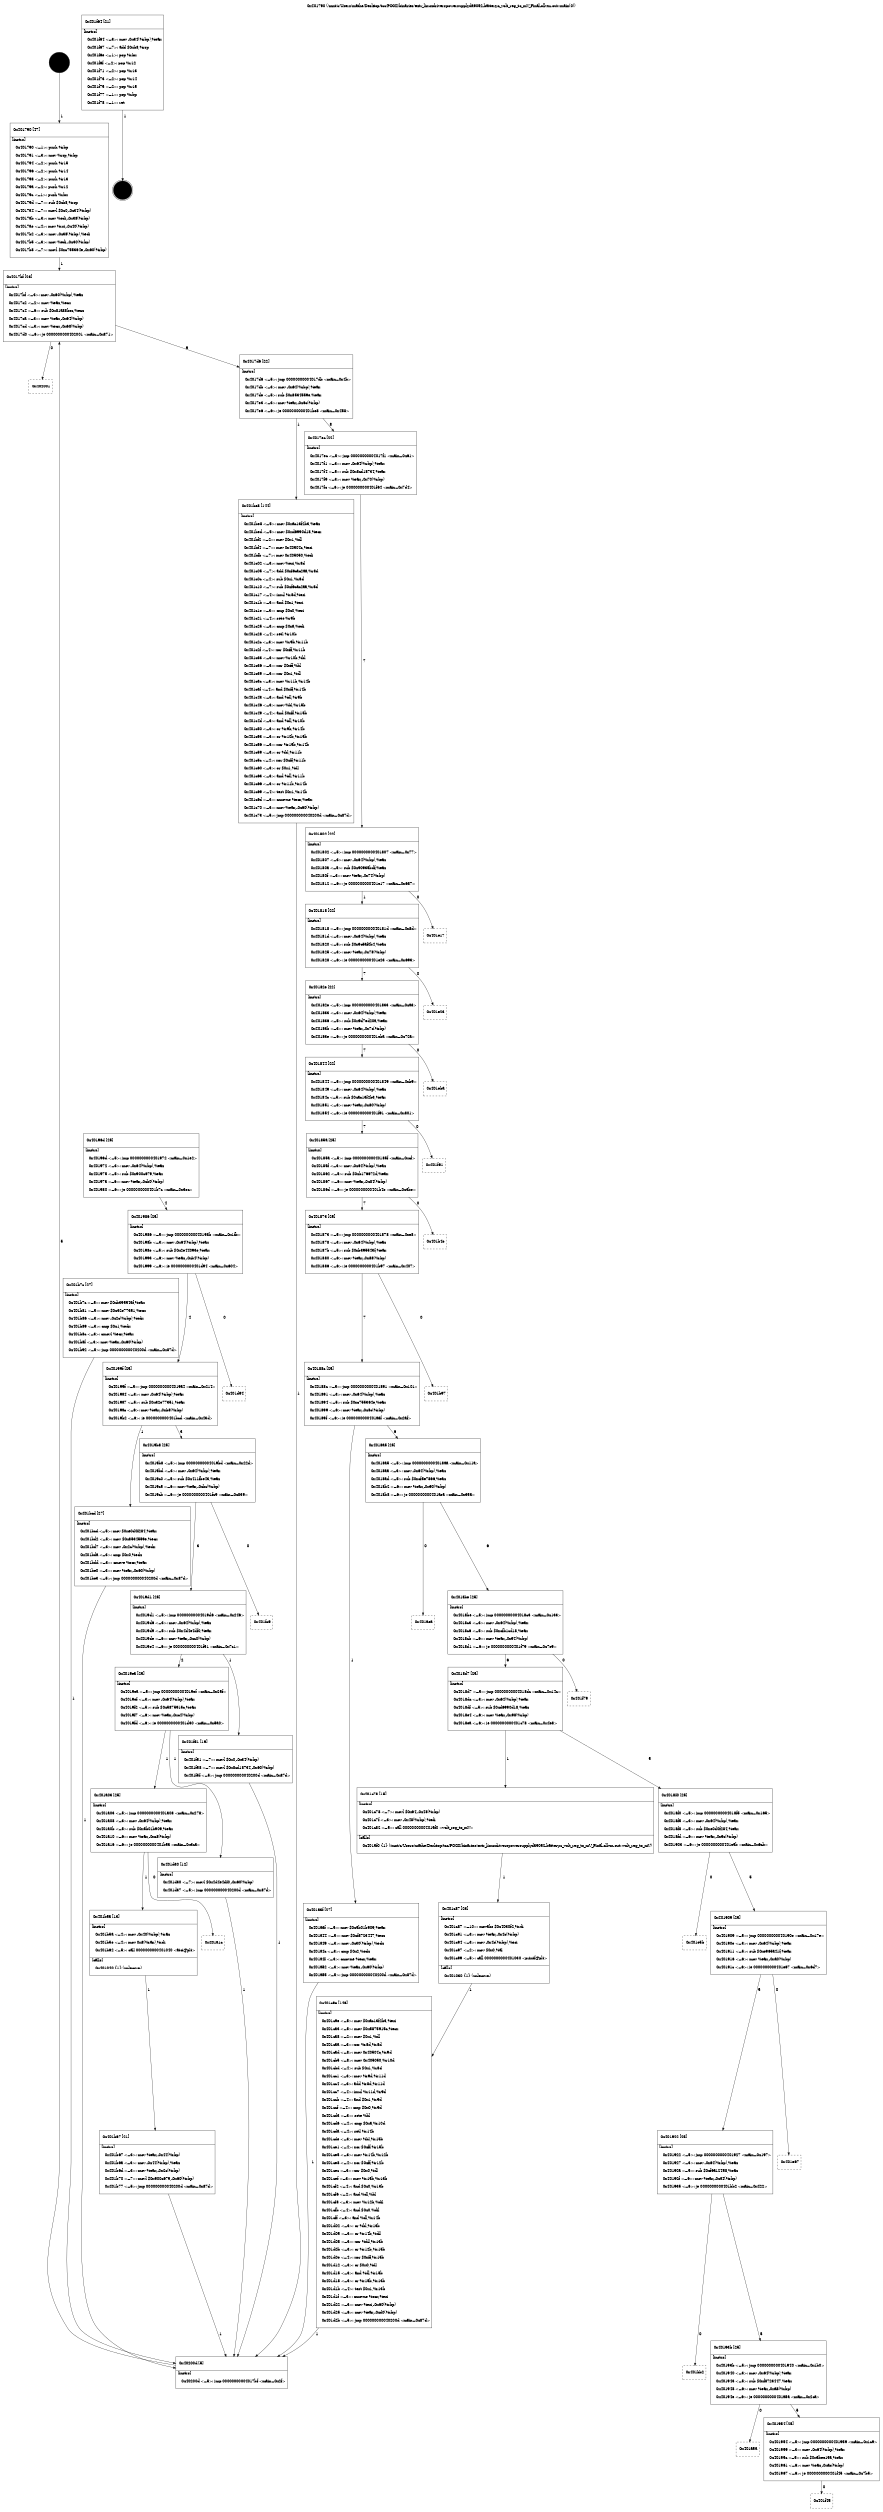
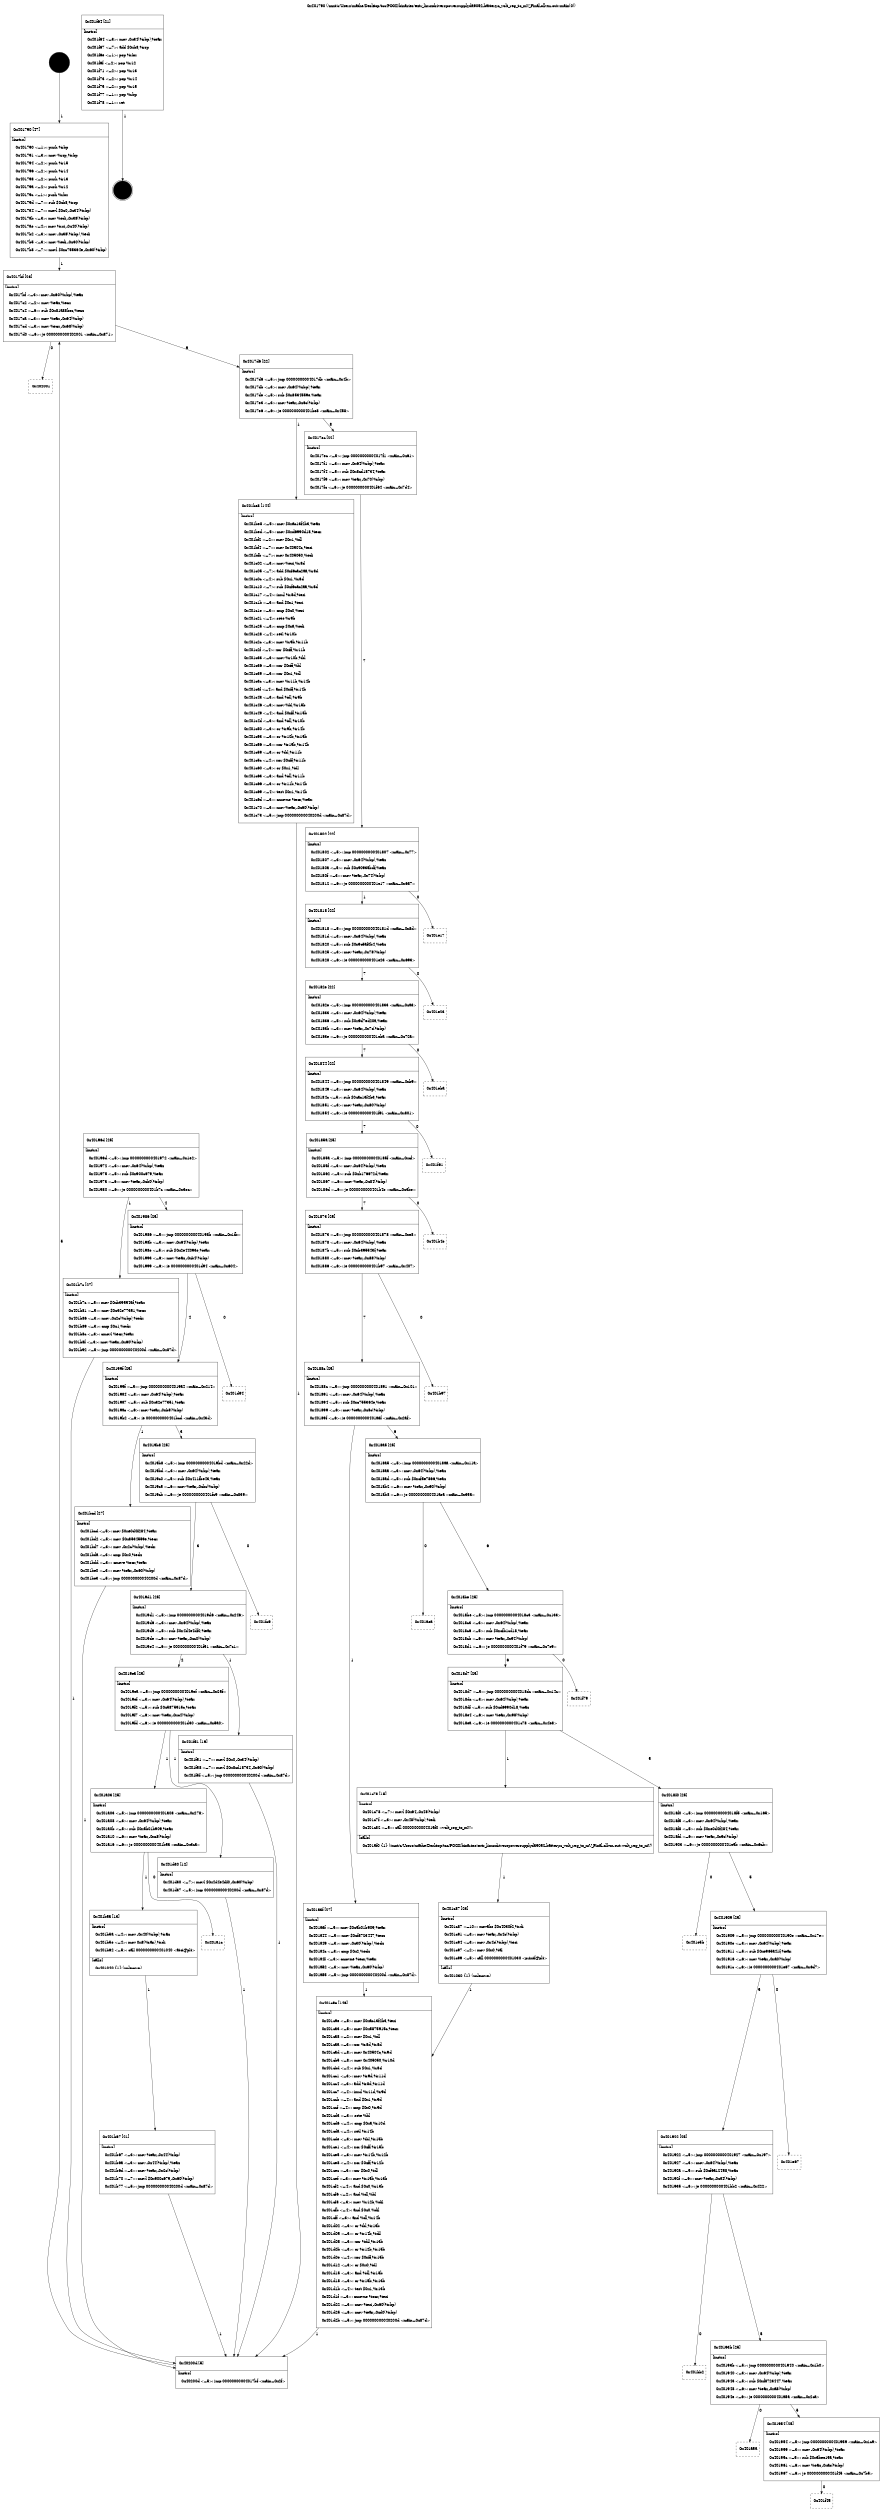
edge "0x40196d [25]" -> "0x401b7c [27]": added, label "1"
edge "0x401a3f [27]" -> "0x40200d [5]": now "0x401a3f [27]" -> "0x401c9e [146]"
